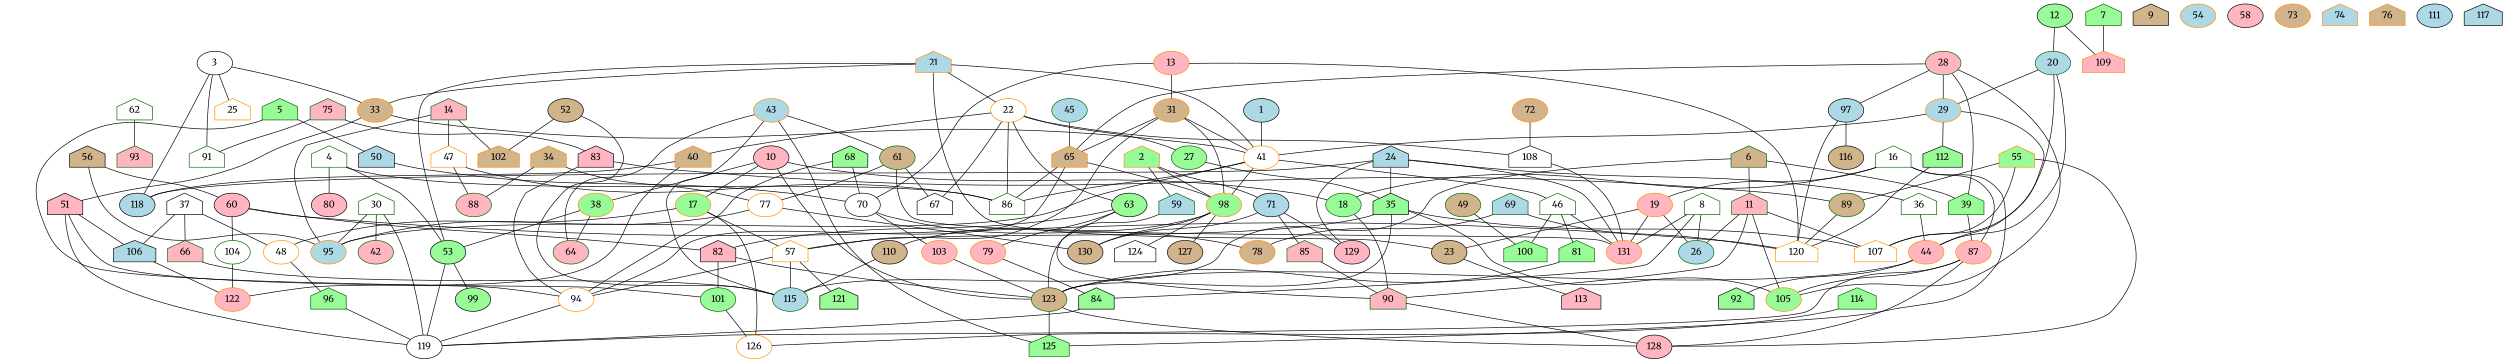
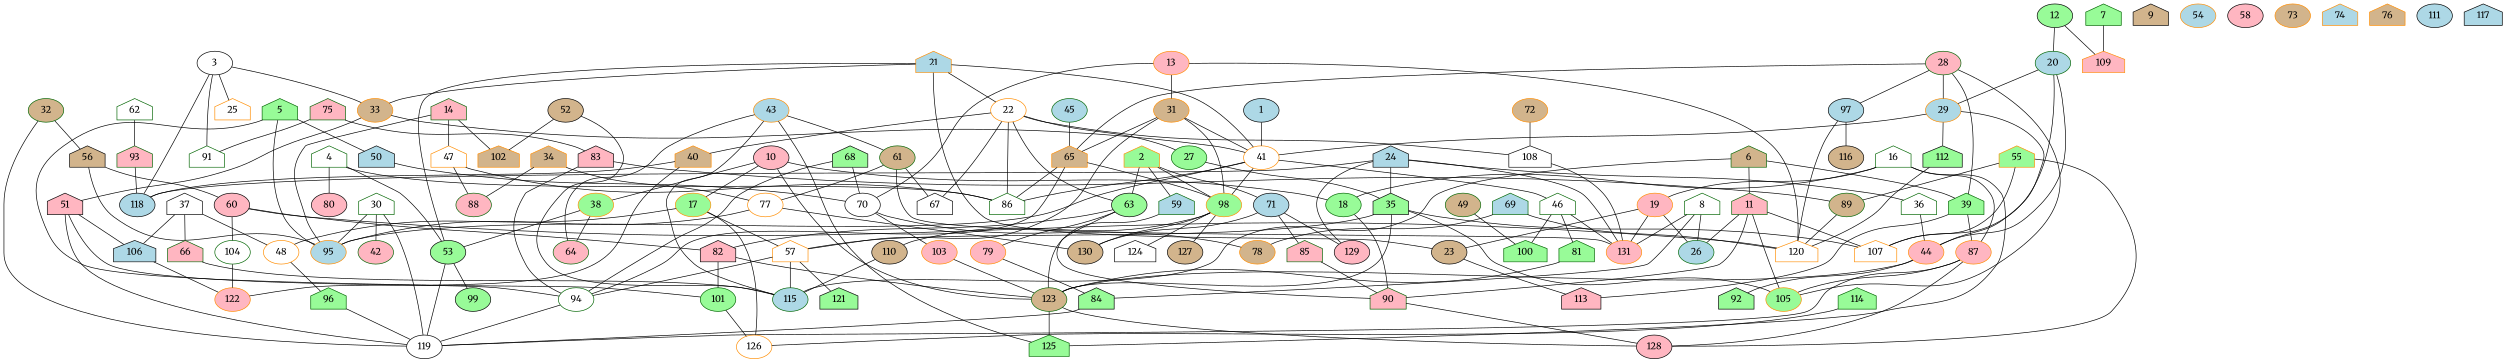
node "32": added
edge "2" -- "63": added
edge "93" -- "118": added
edge "5" -- "95": added
edge "39" -- "113": added
node "94": color darkorange -> darkgreen
